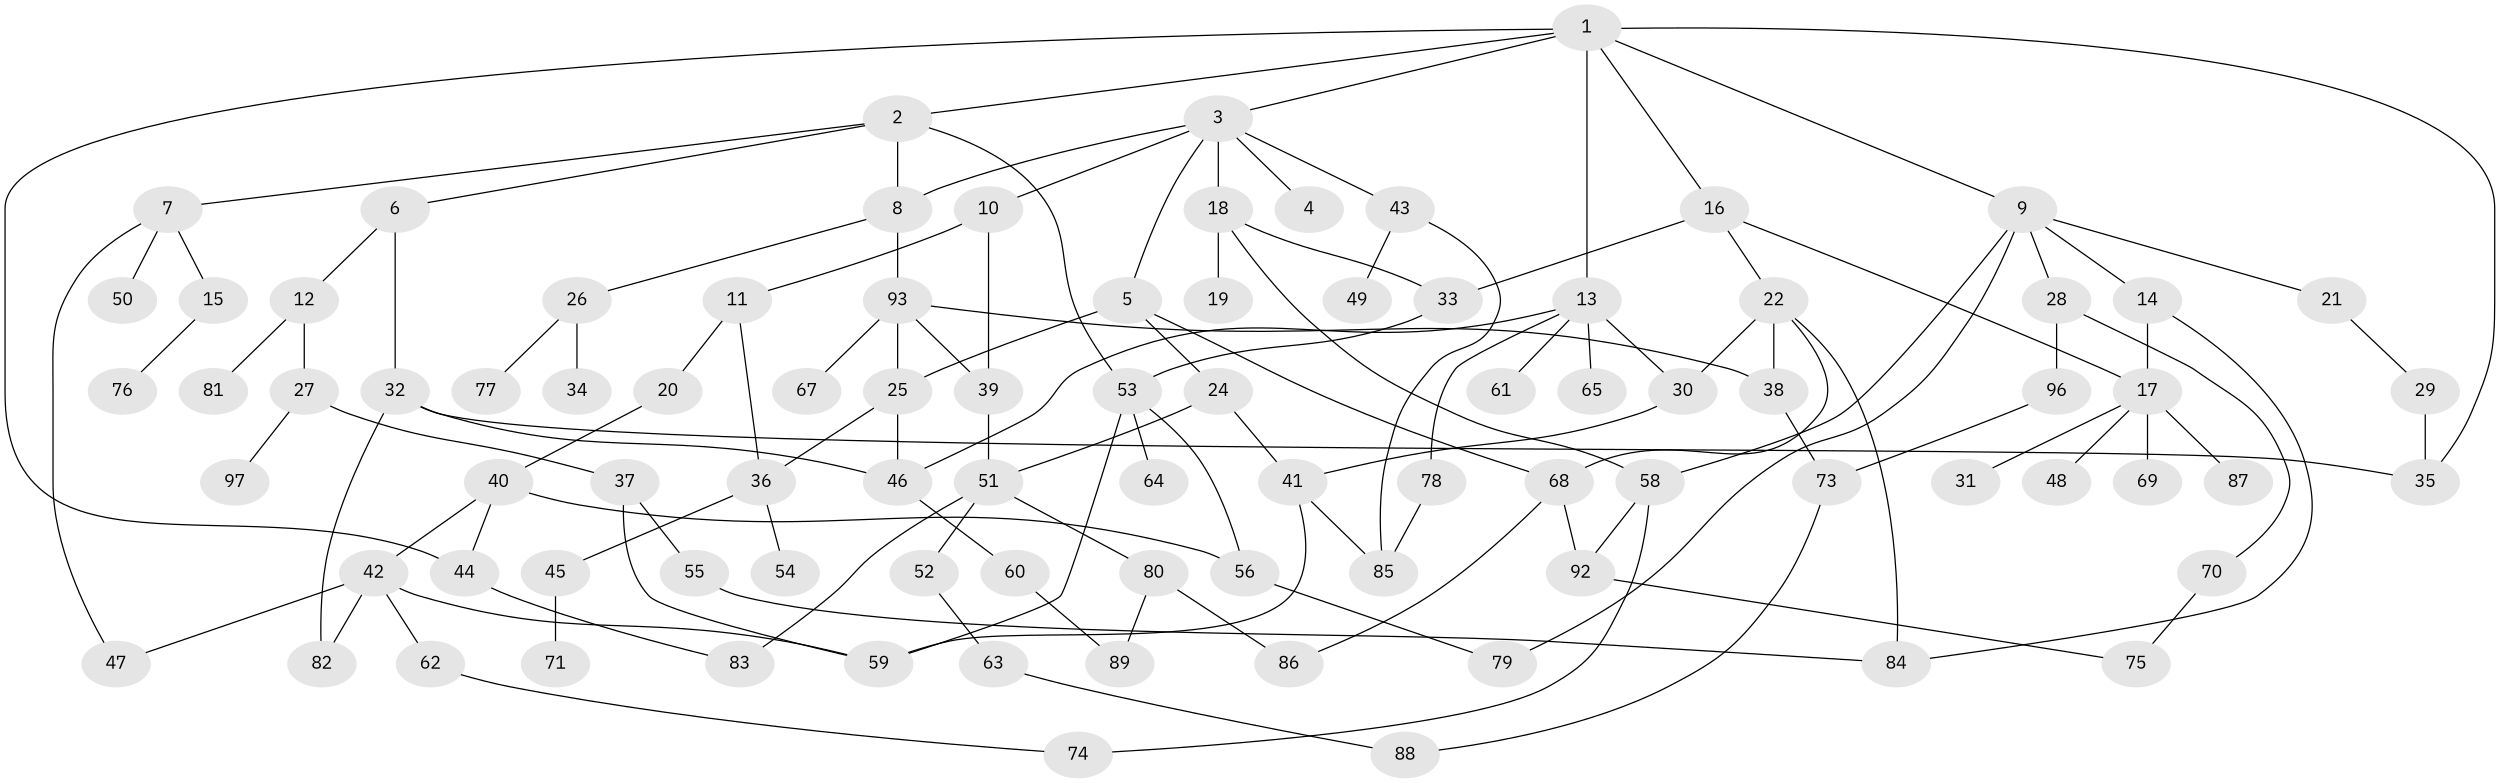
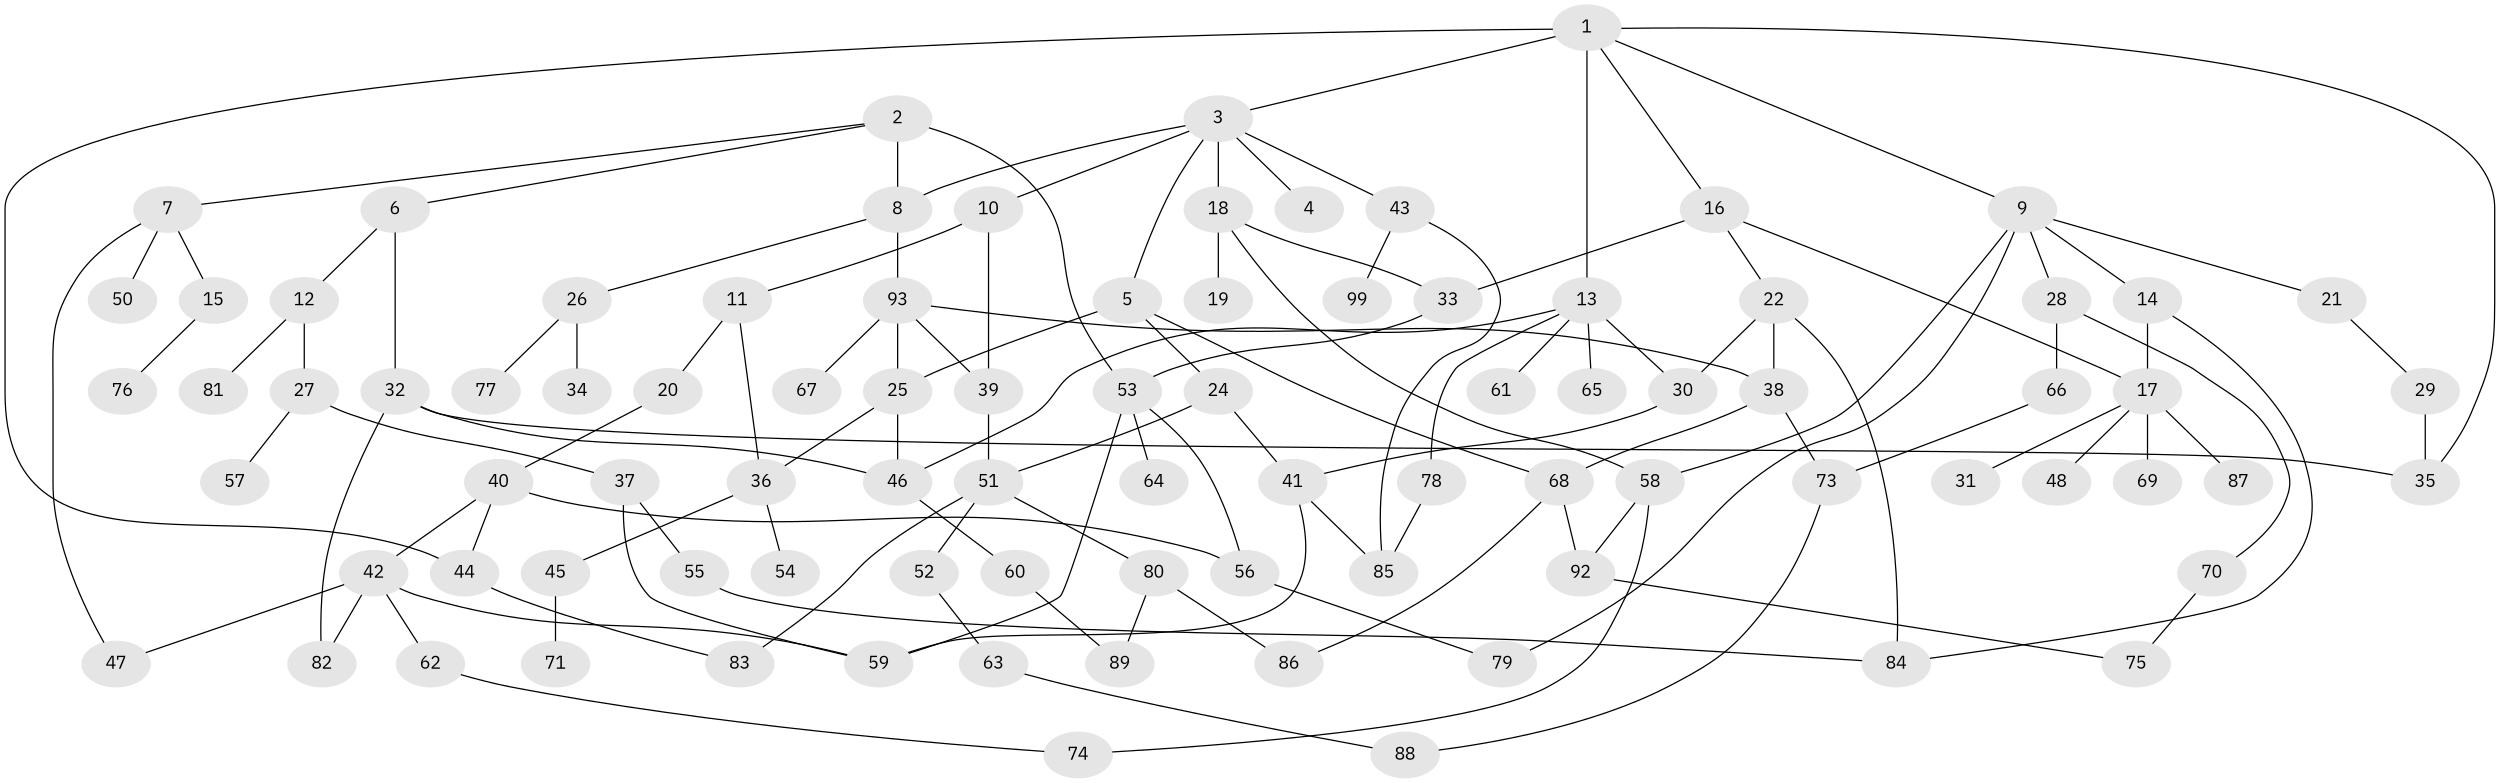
edge "1" -- "2": removed
node "49": label "49" -> "99"
node "96": label "96" -> "66"
edge "22" -- "68": now "38" -- "68"
node "97": label "97" -> "57"
